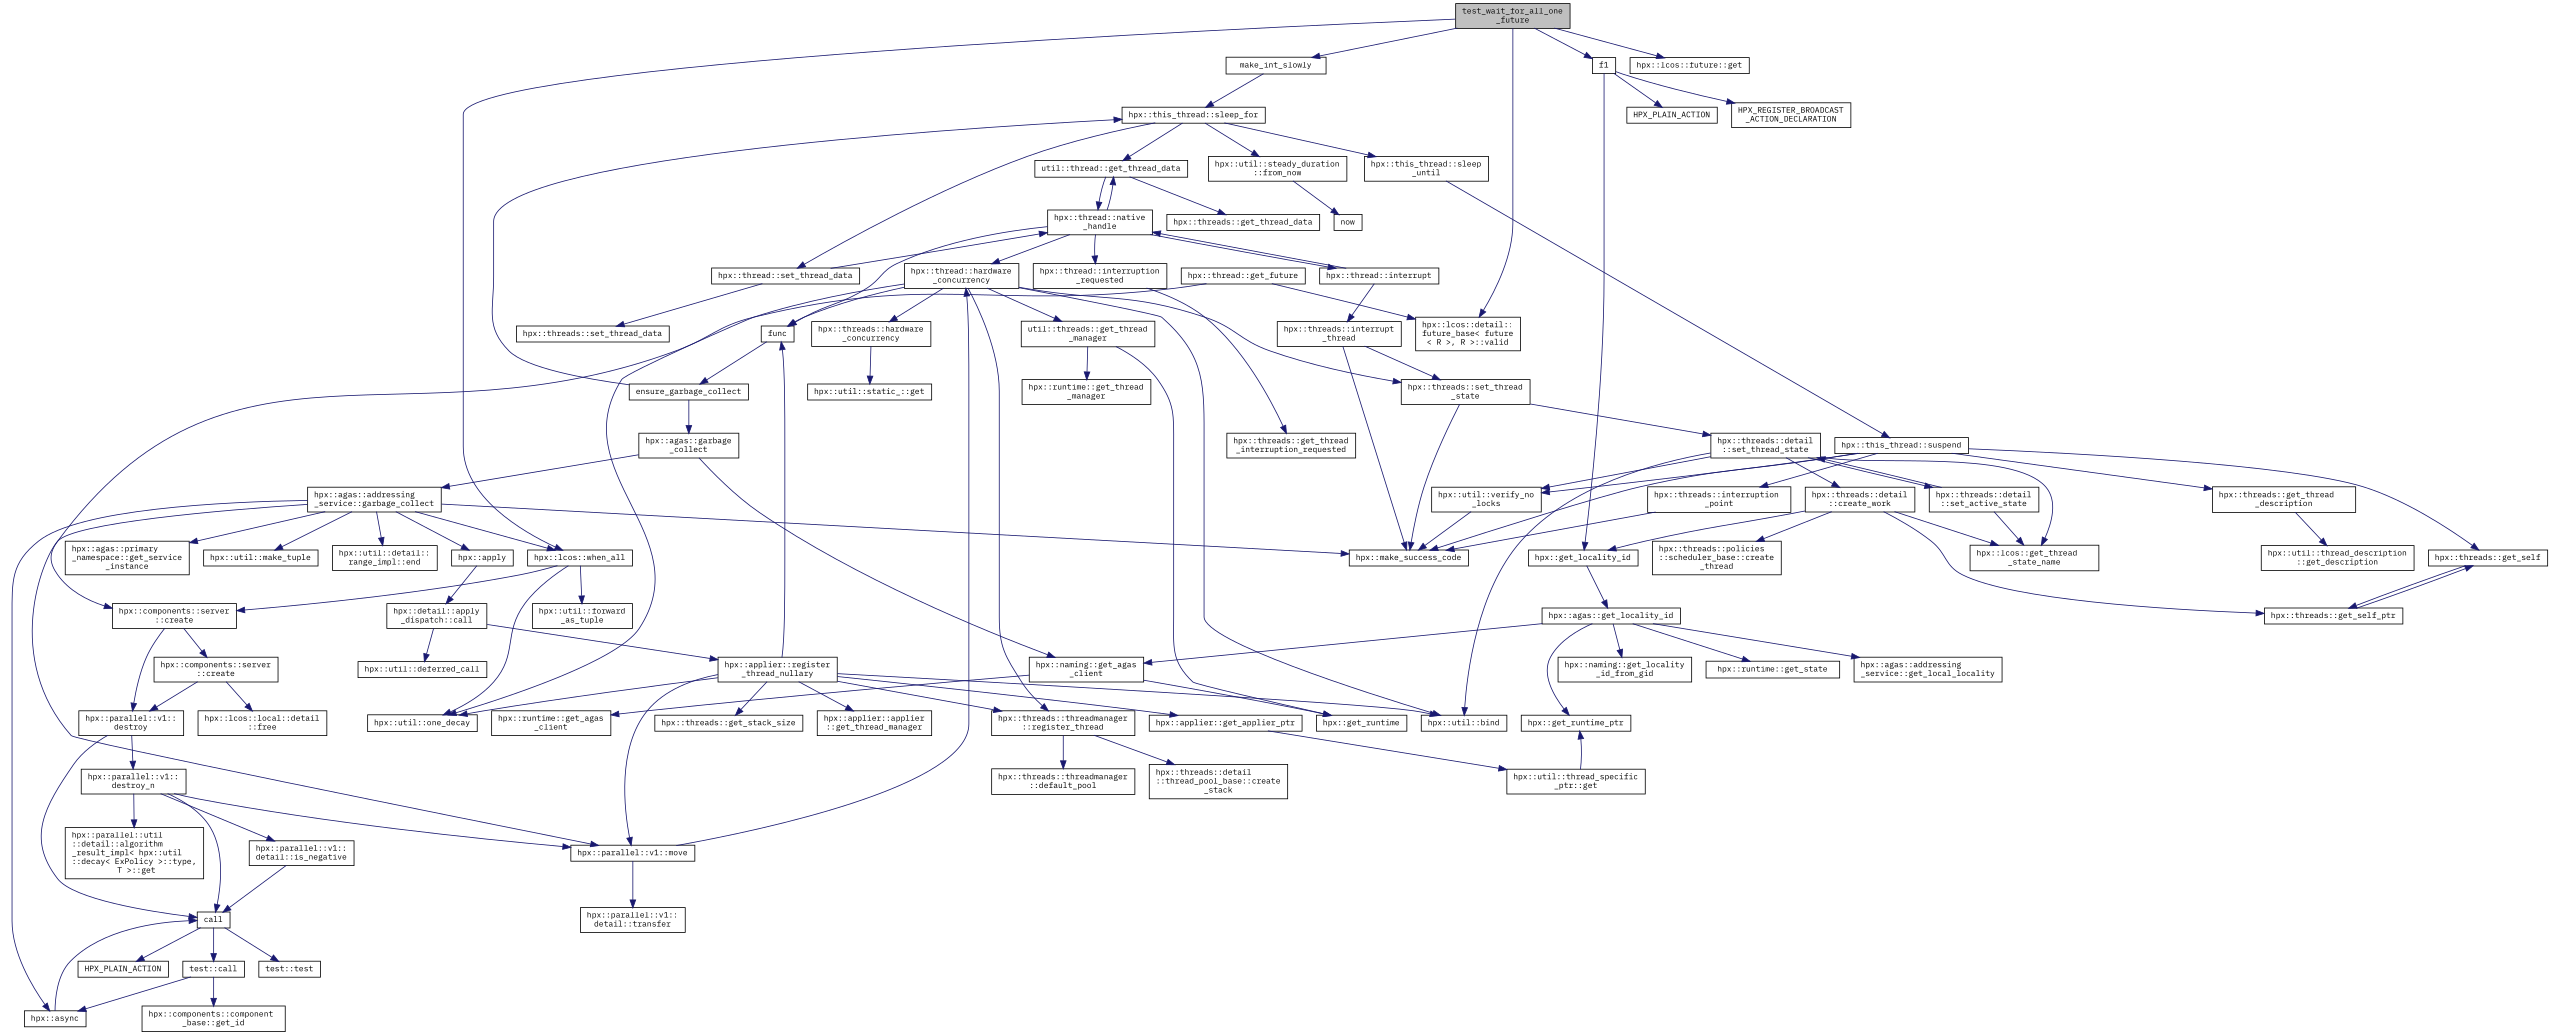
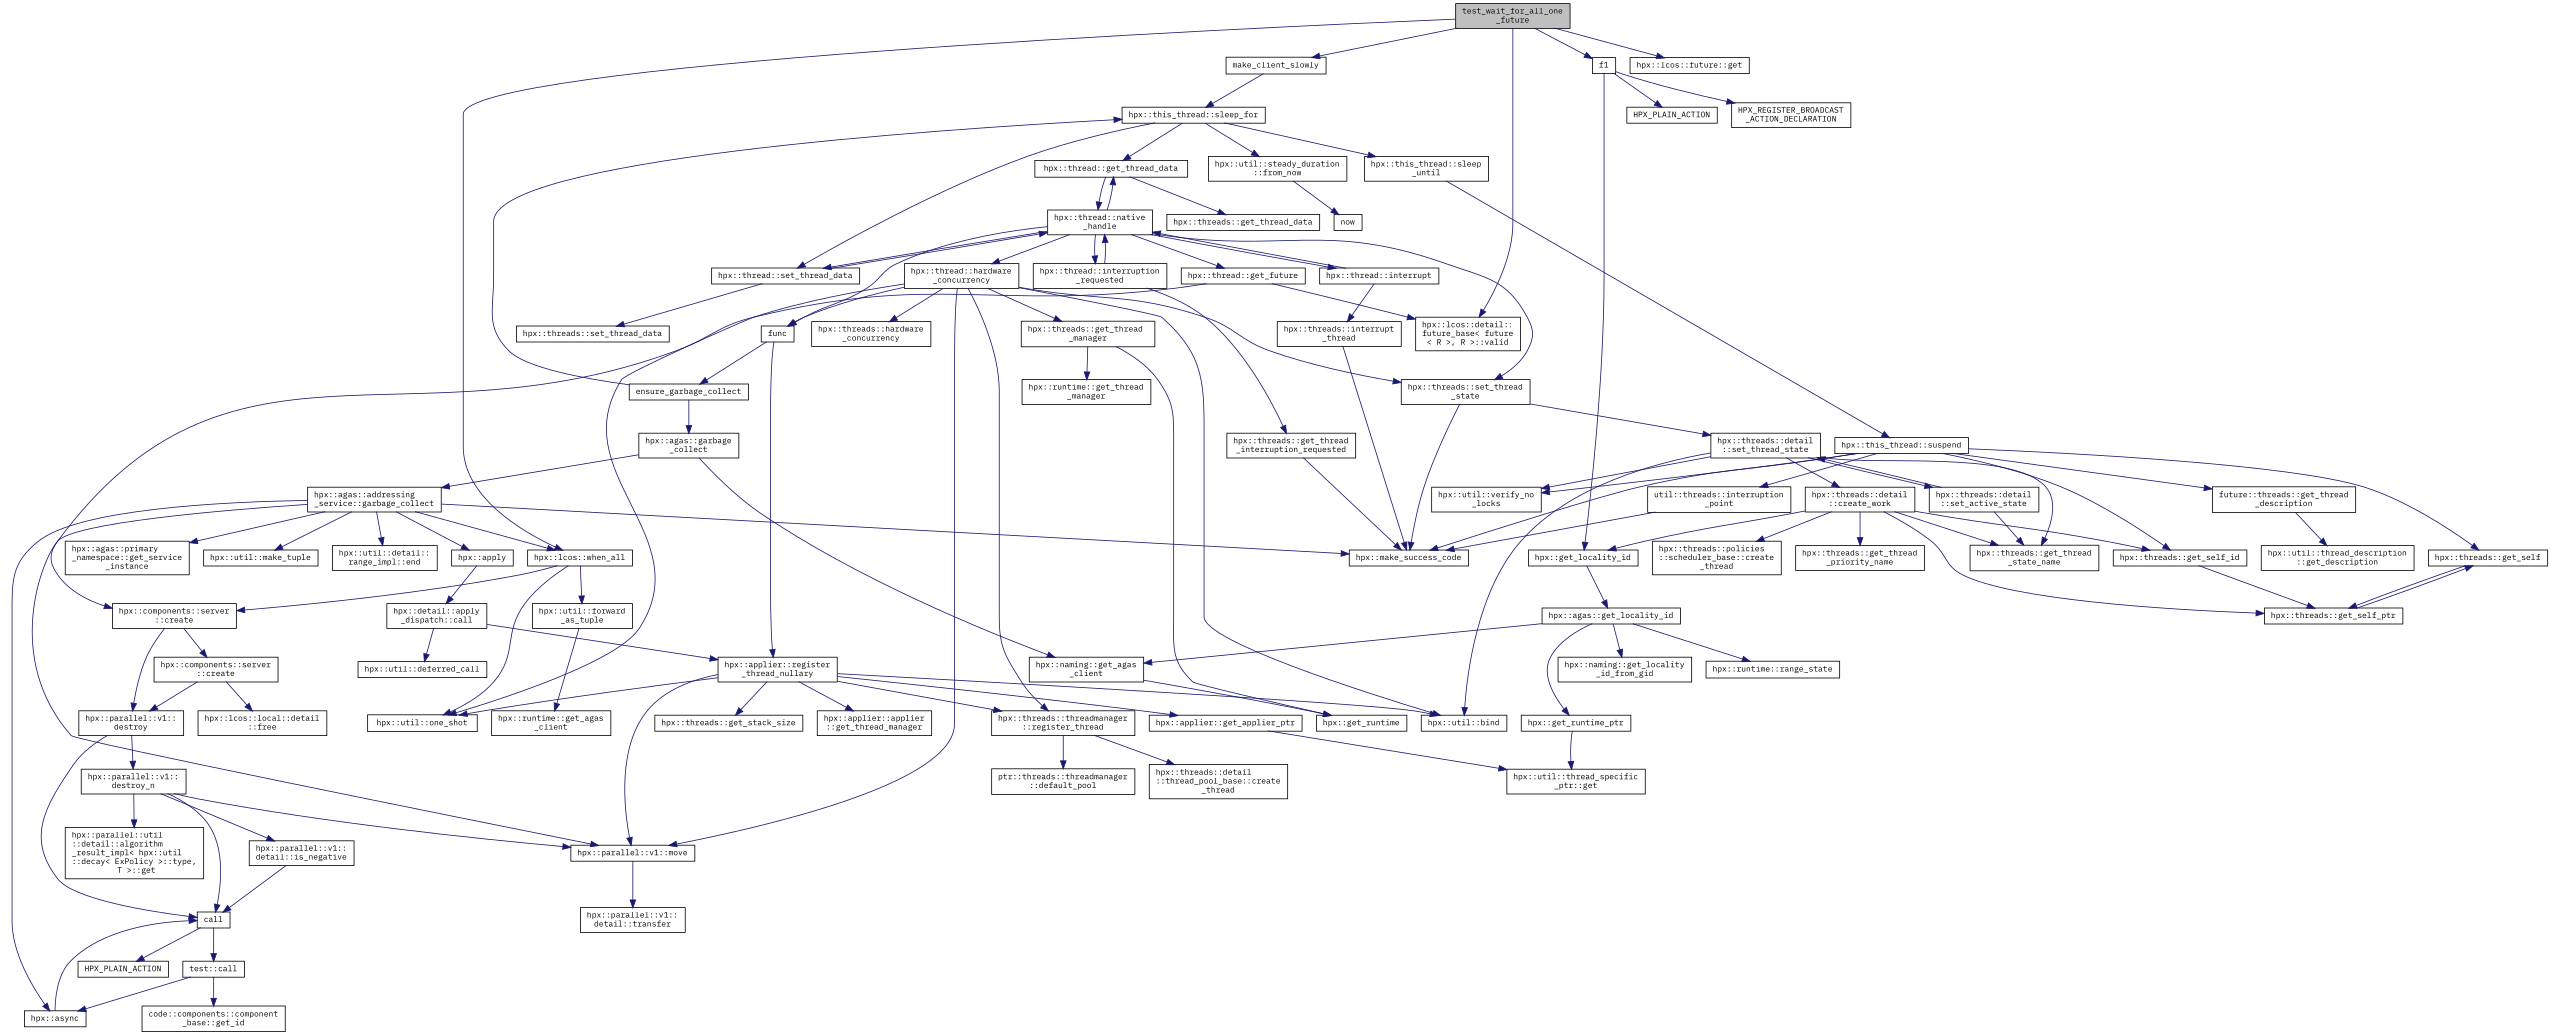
node "make_int_slowly": label "make_int_slowly" -> "make_client_slowly"
node "util::thread::get_thread_data": label "util::thread::get_thread_data" -> "hpx::thread::get_thread_data"
edge "hpx::thread::native _handle" -> "hpx::thread::set_thread_data": added
edge "hpx::thread::native _handle" -> "hpx::thread::get_future": added
edge "hpx::thread::interruption _requested" -> "hpx::thread::native _handle": added
node "util::threads::get_thread _manager": label "util::threads::get_thread _manager" -> "hpx::threads::get_thread _manager"
edge "hpx::threads::interrupt _thread" -> "hpx::threads::set_thread _state": now "hpx::thread::native _handle" -> "hpx::threads::set_thread _state"
node "hpx::util::static_::get": removed
node "hpx::threads::interruption _point": label "hpx::threads::interruption _point" -> "util::threads::interruption _point"
node "hpx::threads::get_thread _description": label "hpx::threads::get_thread _description" -> "future::threads::get_thread _description"
edge "hpx::applier::register _thread_nullary" -> "func": reversed
edge "hpx::util::verify_no _locks" -> "hpx::make_success_code": now "hpx::threads::get_thread _interruption_requested" -> "hpx::make_success_code"
node "hpx::threads::get_thread _priority_name": added
node "hpx::lcos::get_thread _state_name": label "hpx::lcos::get_thread _state_name" -> "hpx::threads::get_thread _state_name"
node "hpx::threads::get_self_id": added
node "hpx::runtime::get_state": label "hpx::runtime::get_state" -> "hpx::runtime::range_state"
node "hpx::agas::addressing _service::get_local_locality": removed
edge "hpx::parallel::v1::move" -> "hpx::thread::hardware _concurrency": reversed
edge "hpx::naming::get_agas _client" -> "hpx::runtime::get_agas _client": now "hpx::util::forward _as_tuple" -> "hpx::runtime::get_agas _client"
node "hpx::util::one_decay": label "hpx::util::one_decay" -> "hpx::util::one_shot"
edge "hpx::util::thread_specific _ptr::get" -> "hpx::get_runtime_ptr": reversed
node "hpx::threads::threadmanager ::default_pool": label "hpx::threads::threadmanager ::default_pool" -> "ptr::threads::threadmanager ::default_pool"
node "hpx::threads::detail ::thread_pool_base::create _stack": label "hpx::threads::detail ::thread_pool_base::create _stack" -> "hpx::threads::detail ::thread_pool_base::create _thread"
node "test::test": removed
node "hpx::components::component _base::get_id": label "hpx::components::component _base::get_id" -> "code::components::component _base::get_id"
